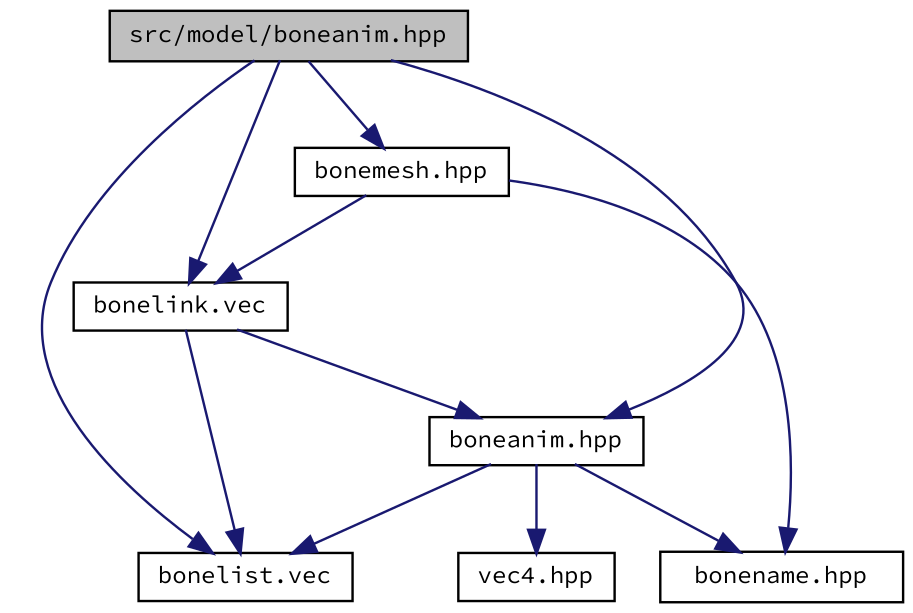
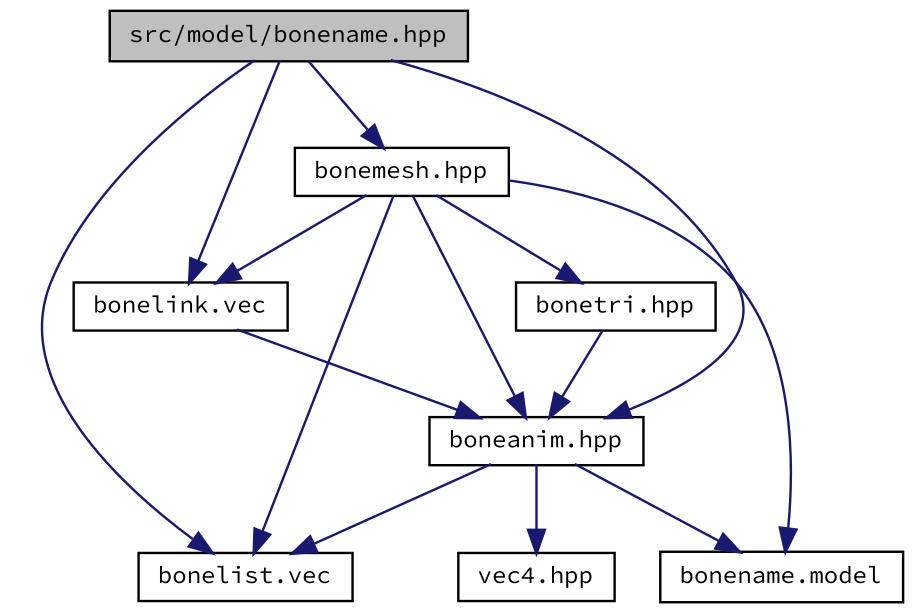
node "src/model/boneanim.hpp": label "src/model/boneanim.hpp" -> "src/model/bonename.hpp"
edge "bonemesh.hpp" -> "boneanim.hpp": added
node "bonetri.hpp": added
edge "bonelink.vec" -> "bonelist.vec": now "bonemesh.hpp" -> "bonelist.vec"
node "bonename.hpp": label "bonename.hpp" -> "bonename.model"
